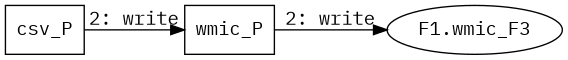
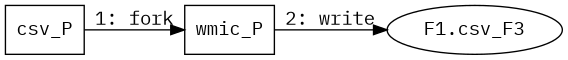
edge "csv_P" -> "wmic_P": label "2: write" -> "1: fork"
node "F1.wmic_F3": label "F1.wmic_F3" -> "F1.csv_F3"
